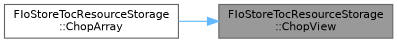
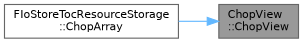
node "FIoStoreTocResourceStorage ::ChopView": label "FIoStoreTocResourceStorage ::ChopView" -> "ChopView ::ChopView"
